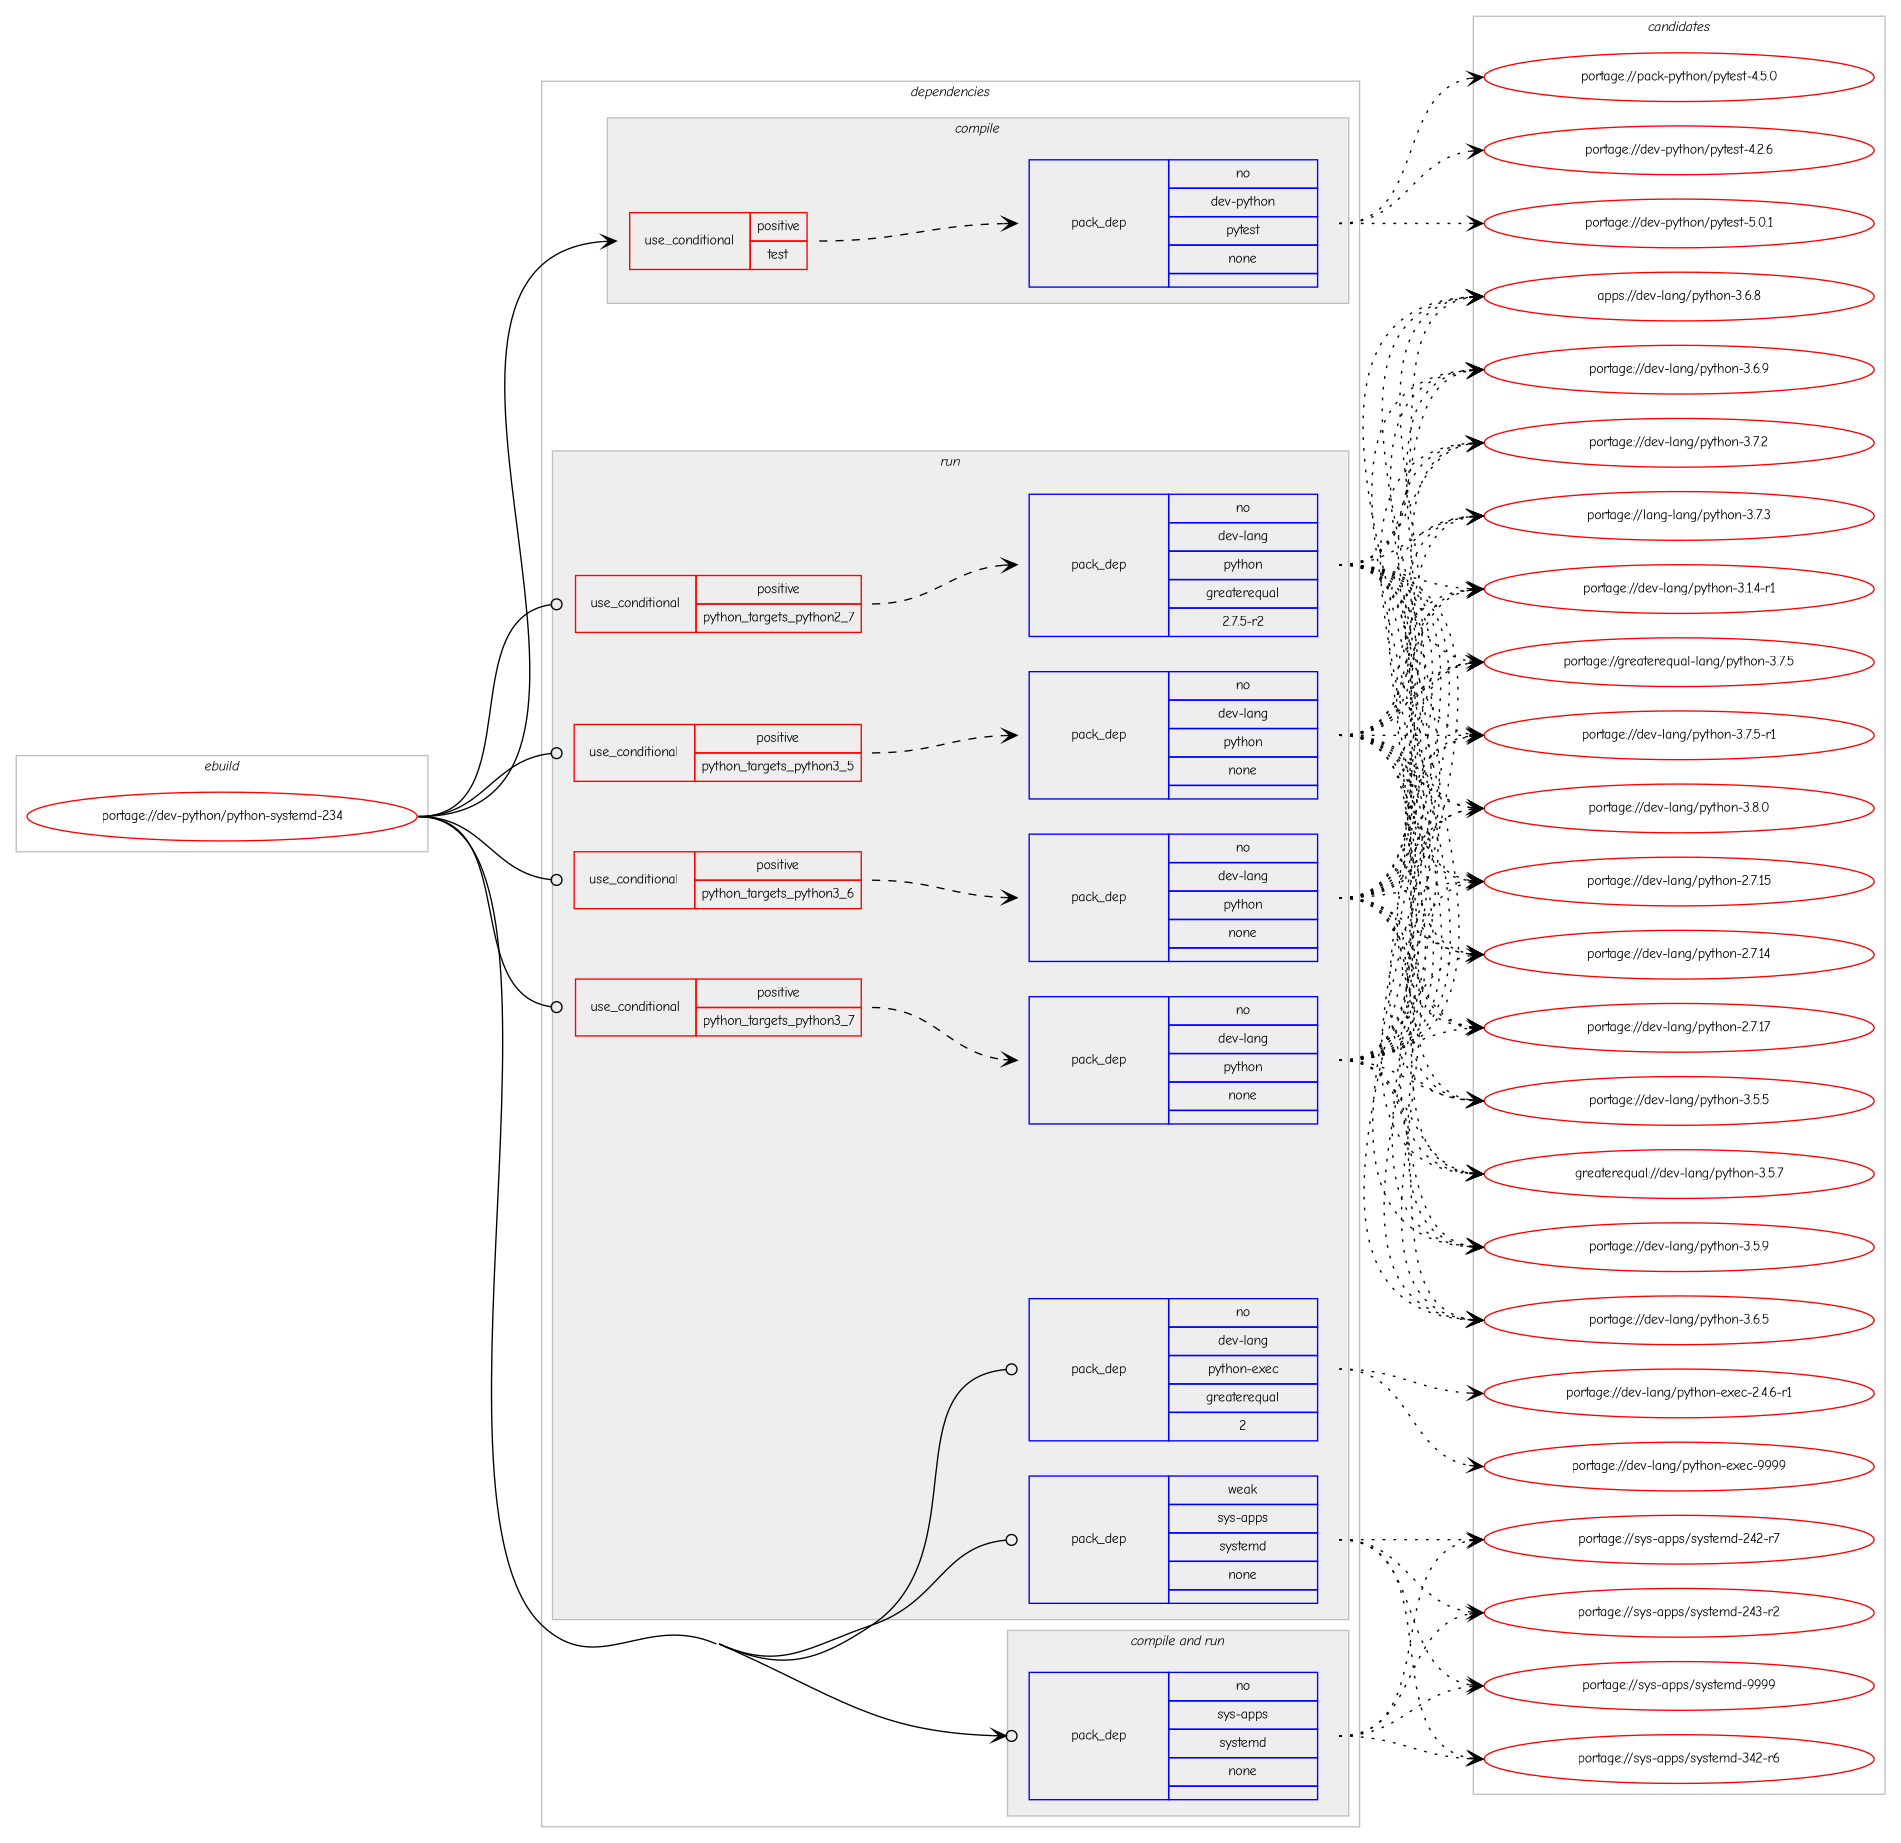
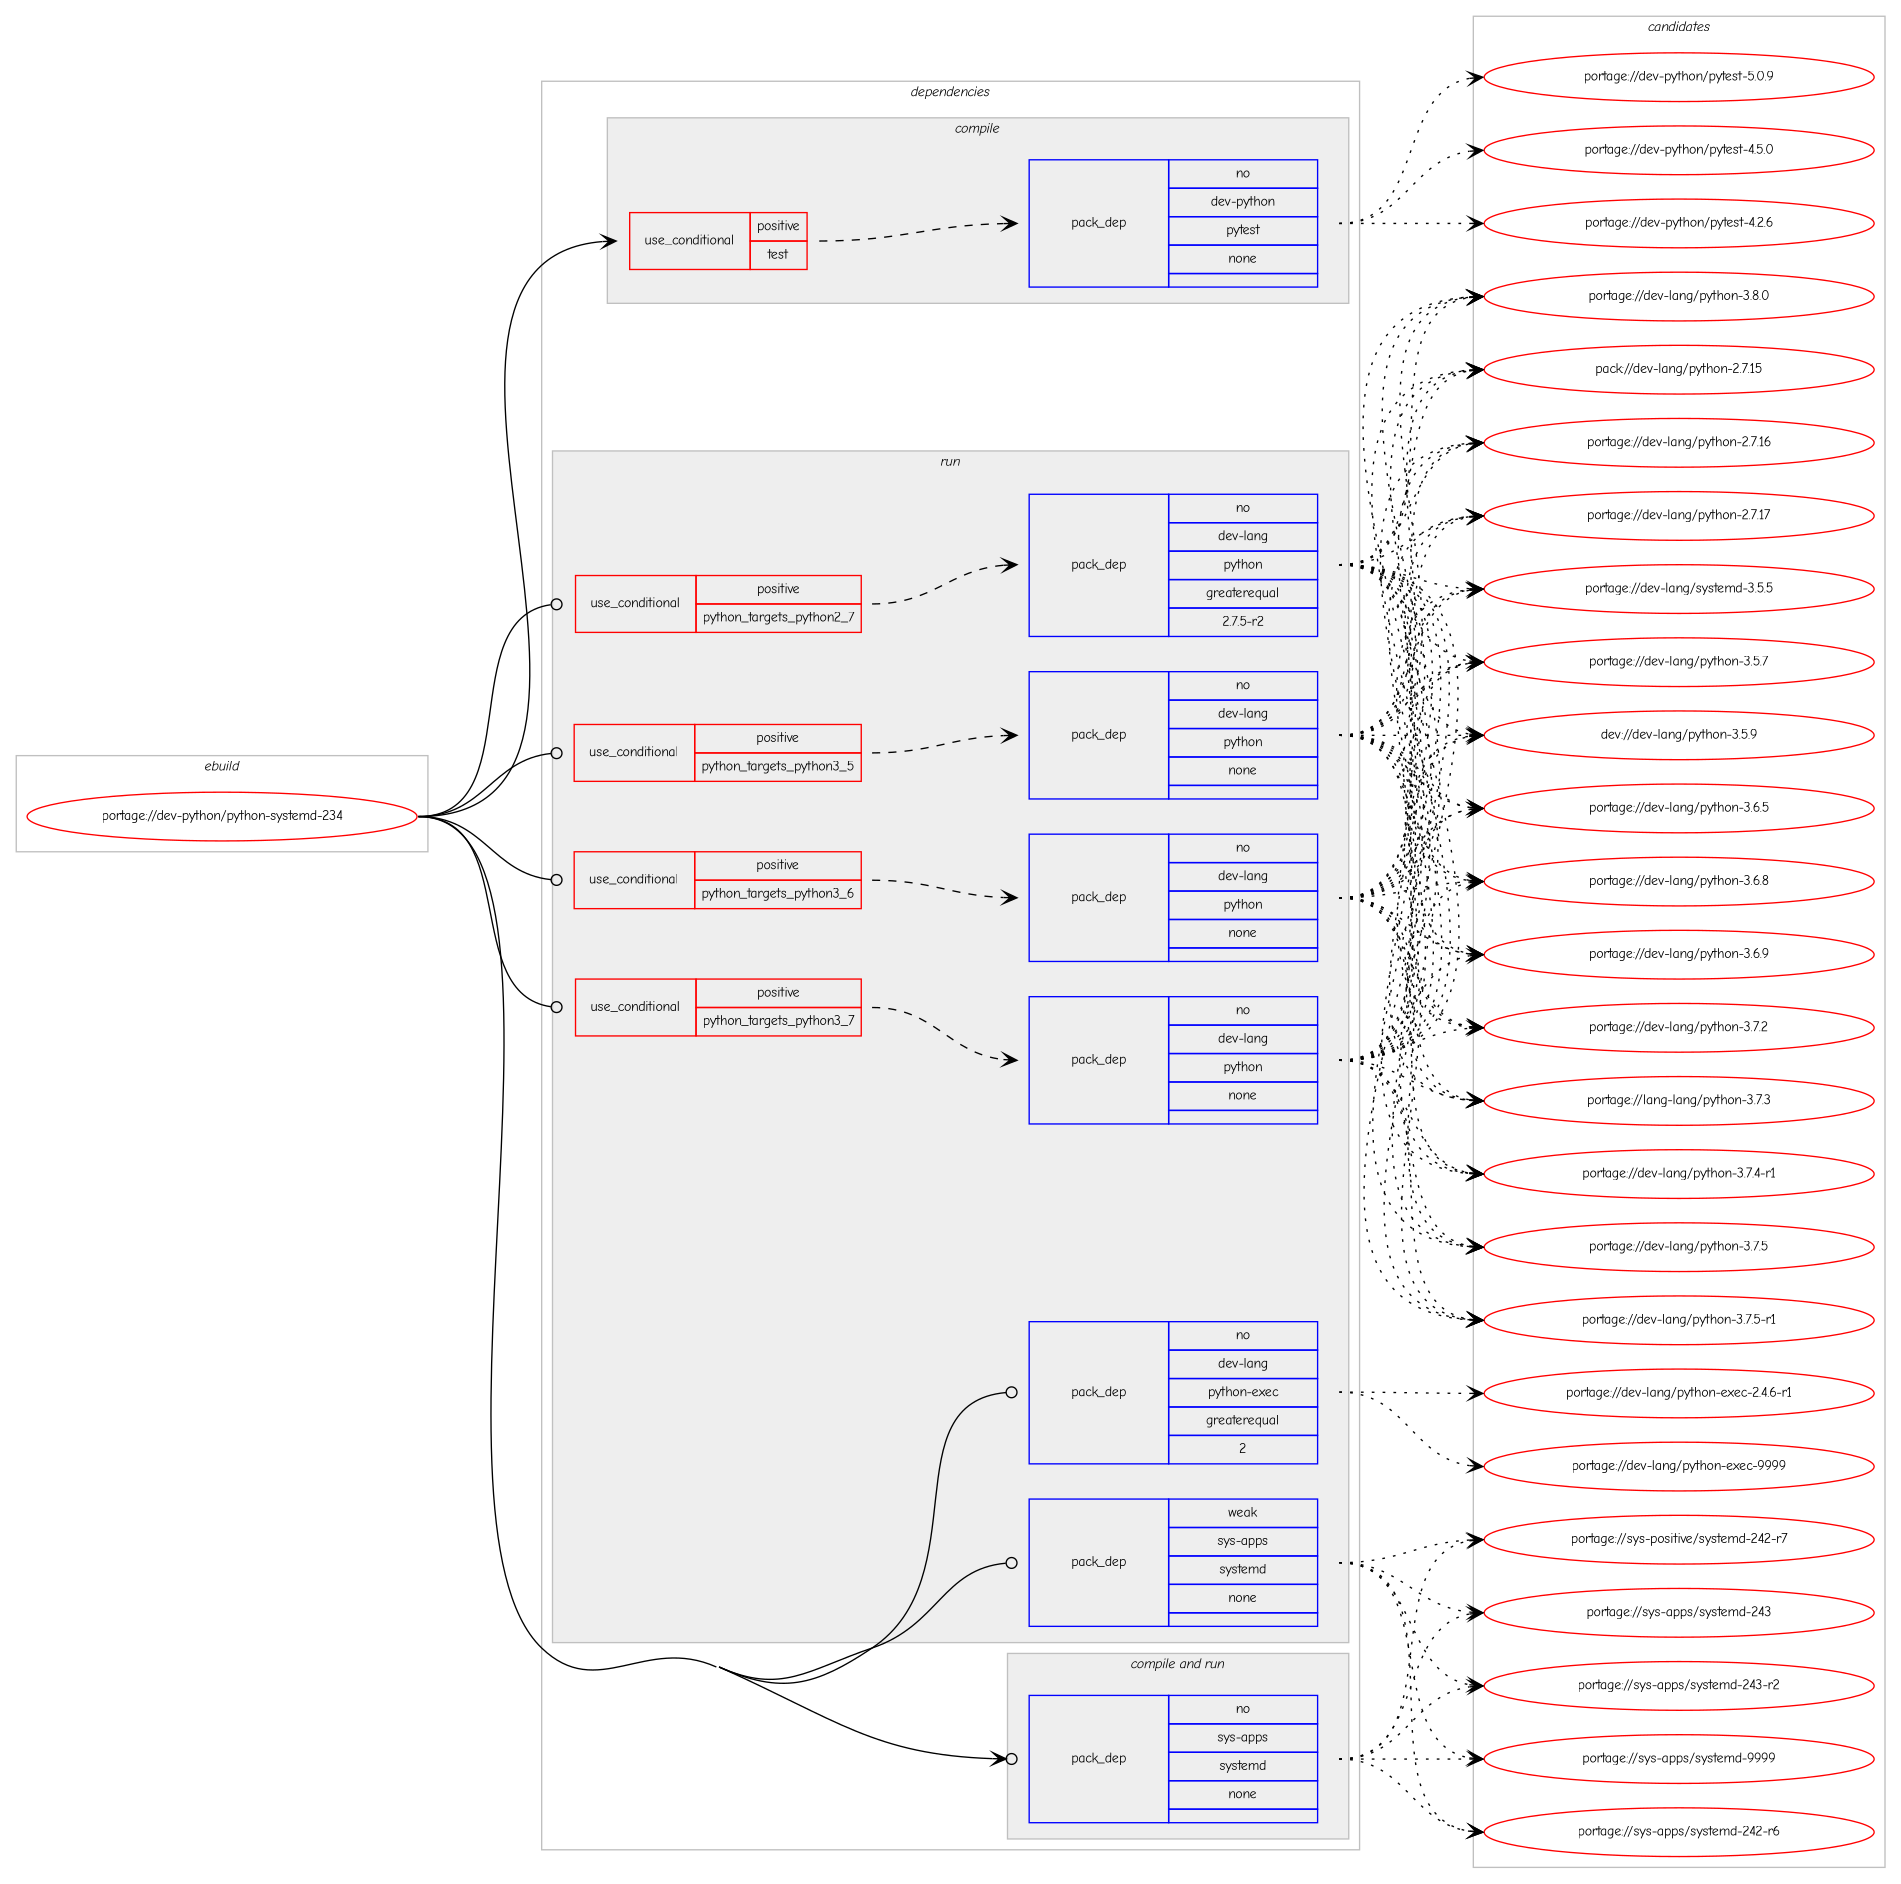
node "portage://pack-python/pytest-4.5.0": label "portage://pack-python/pytest-4.5.0" -> "portage://dev-python/pytest-4.5.0"
node "portage://dev-python/pytest-5.0.1": label "portage://dev-python/pytest-5.0.1" -> "portage://dev-python/pytest-5.0.9"
node "apps://dev-lang/python-3.6.8": label "apps://dev-lang/python-3.6.8" -> "portage://dev-lang/python-3.6.8"
node "portage://dev-lang/python-3.1.4-r1": label "portage://dev-lang/python-3.1.4-r1" -> "portage://dev-lang/python-3.7.4-r1"
node "portage://greaterequal-lang/python-3.7.5": label "portage://greaterequal-lang/python-3.7.5" -> "portage://dev-lang/python-3.7.5"
node "portage://dev-lang/python-2.7.15": label "portage://dev-lang/python-2.7.15" -> "pack://dev-lang/python-2.7.15"
node "portage://dev-lang/python-2.7.14": label "portage://dev-lang/python-2.7.14" -> "portage://dev-lang/python-2.7.16"
node "portage://dev-lang/python-3.5.5": label "portage://dev-lang/python-3.5.5" -> "portage://dev-lang/systemd-3.5.5"
node "greaterequal://dev-lang/python-3.5.7": label "greaterequal://dev-lang/python-3.5.7" -> "portage://dev-lang/python-3.5.7"
node "portage://dev-lang/python-3.5.9": label "portage://dev-lang/python-3.5.9" -> "dev://dev-lang/python-3.5.9"
node "portage://sys-apps/systemd-242-r7": label "portage://sys-apps/systemd-242-r7" -> "portage://sys-positive/systemd-242-r7"
node "portage://sys-apps/systemd-243": added
node "portage://sys-apps/systemd-342-r6": label "portage://sys-apps/systemd-342-r6" -> "portage://sys-apps/systemd-242-r6"
